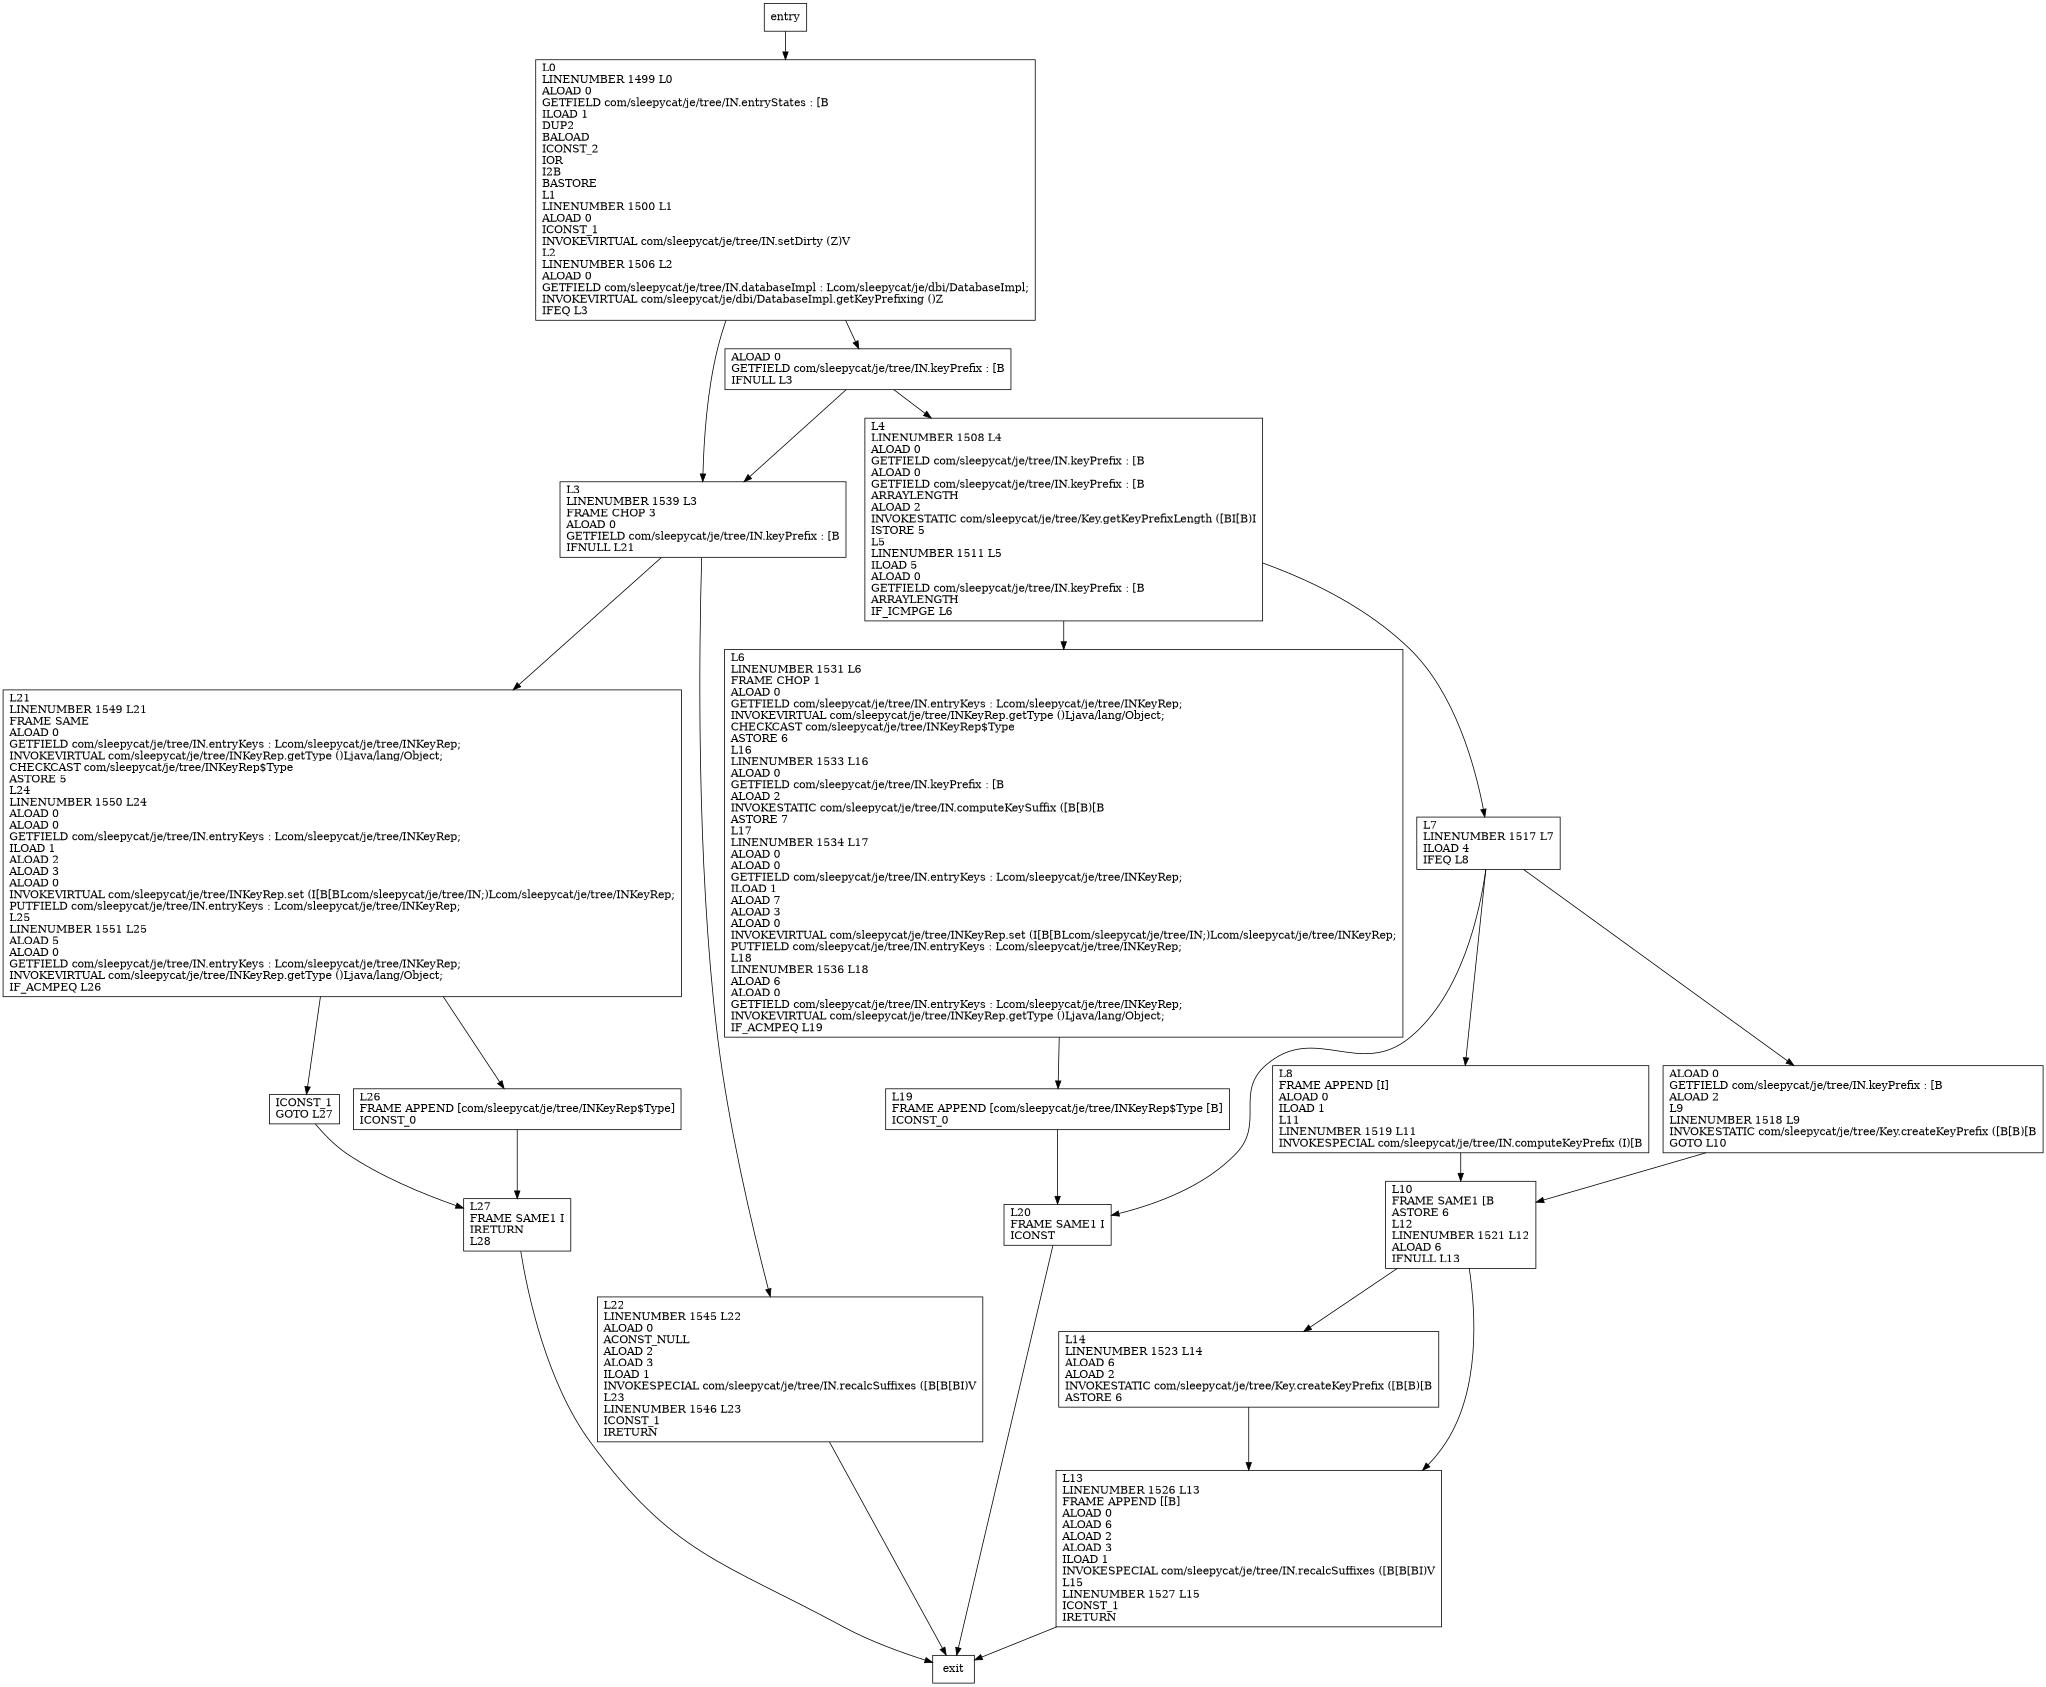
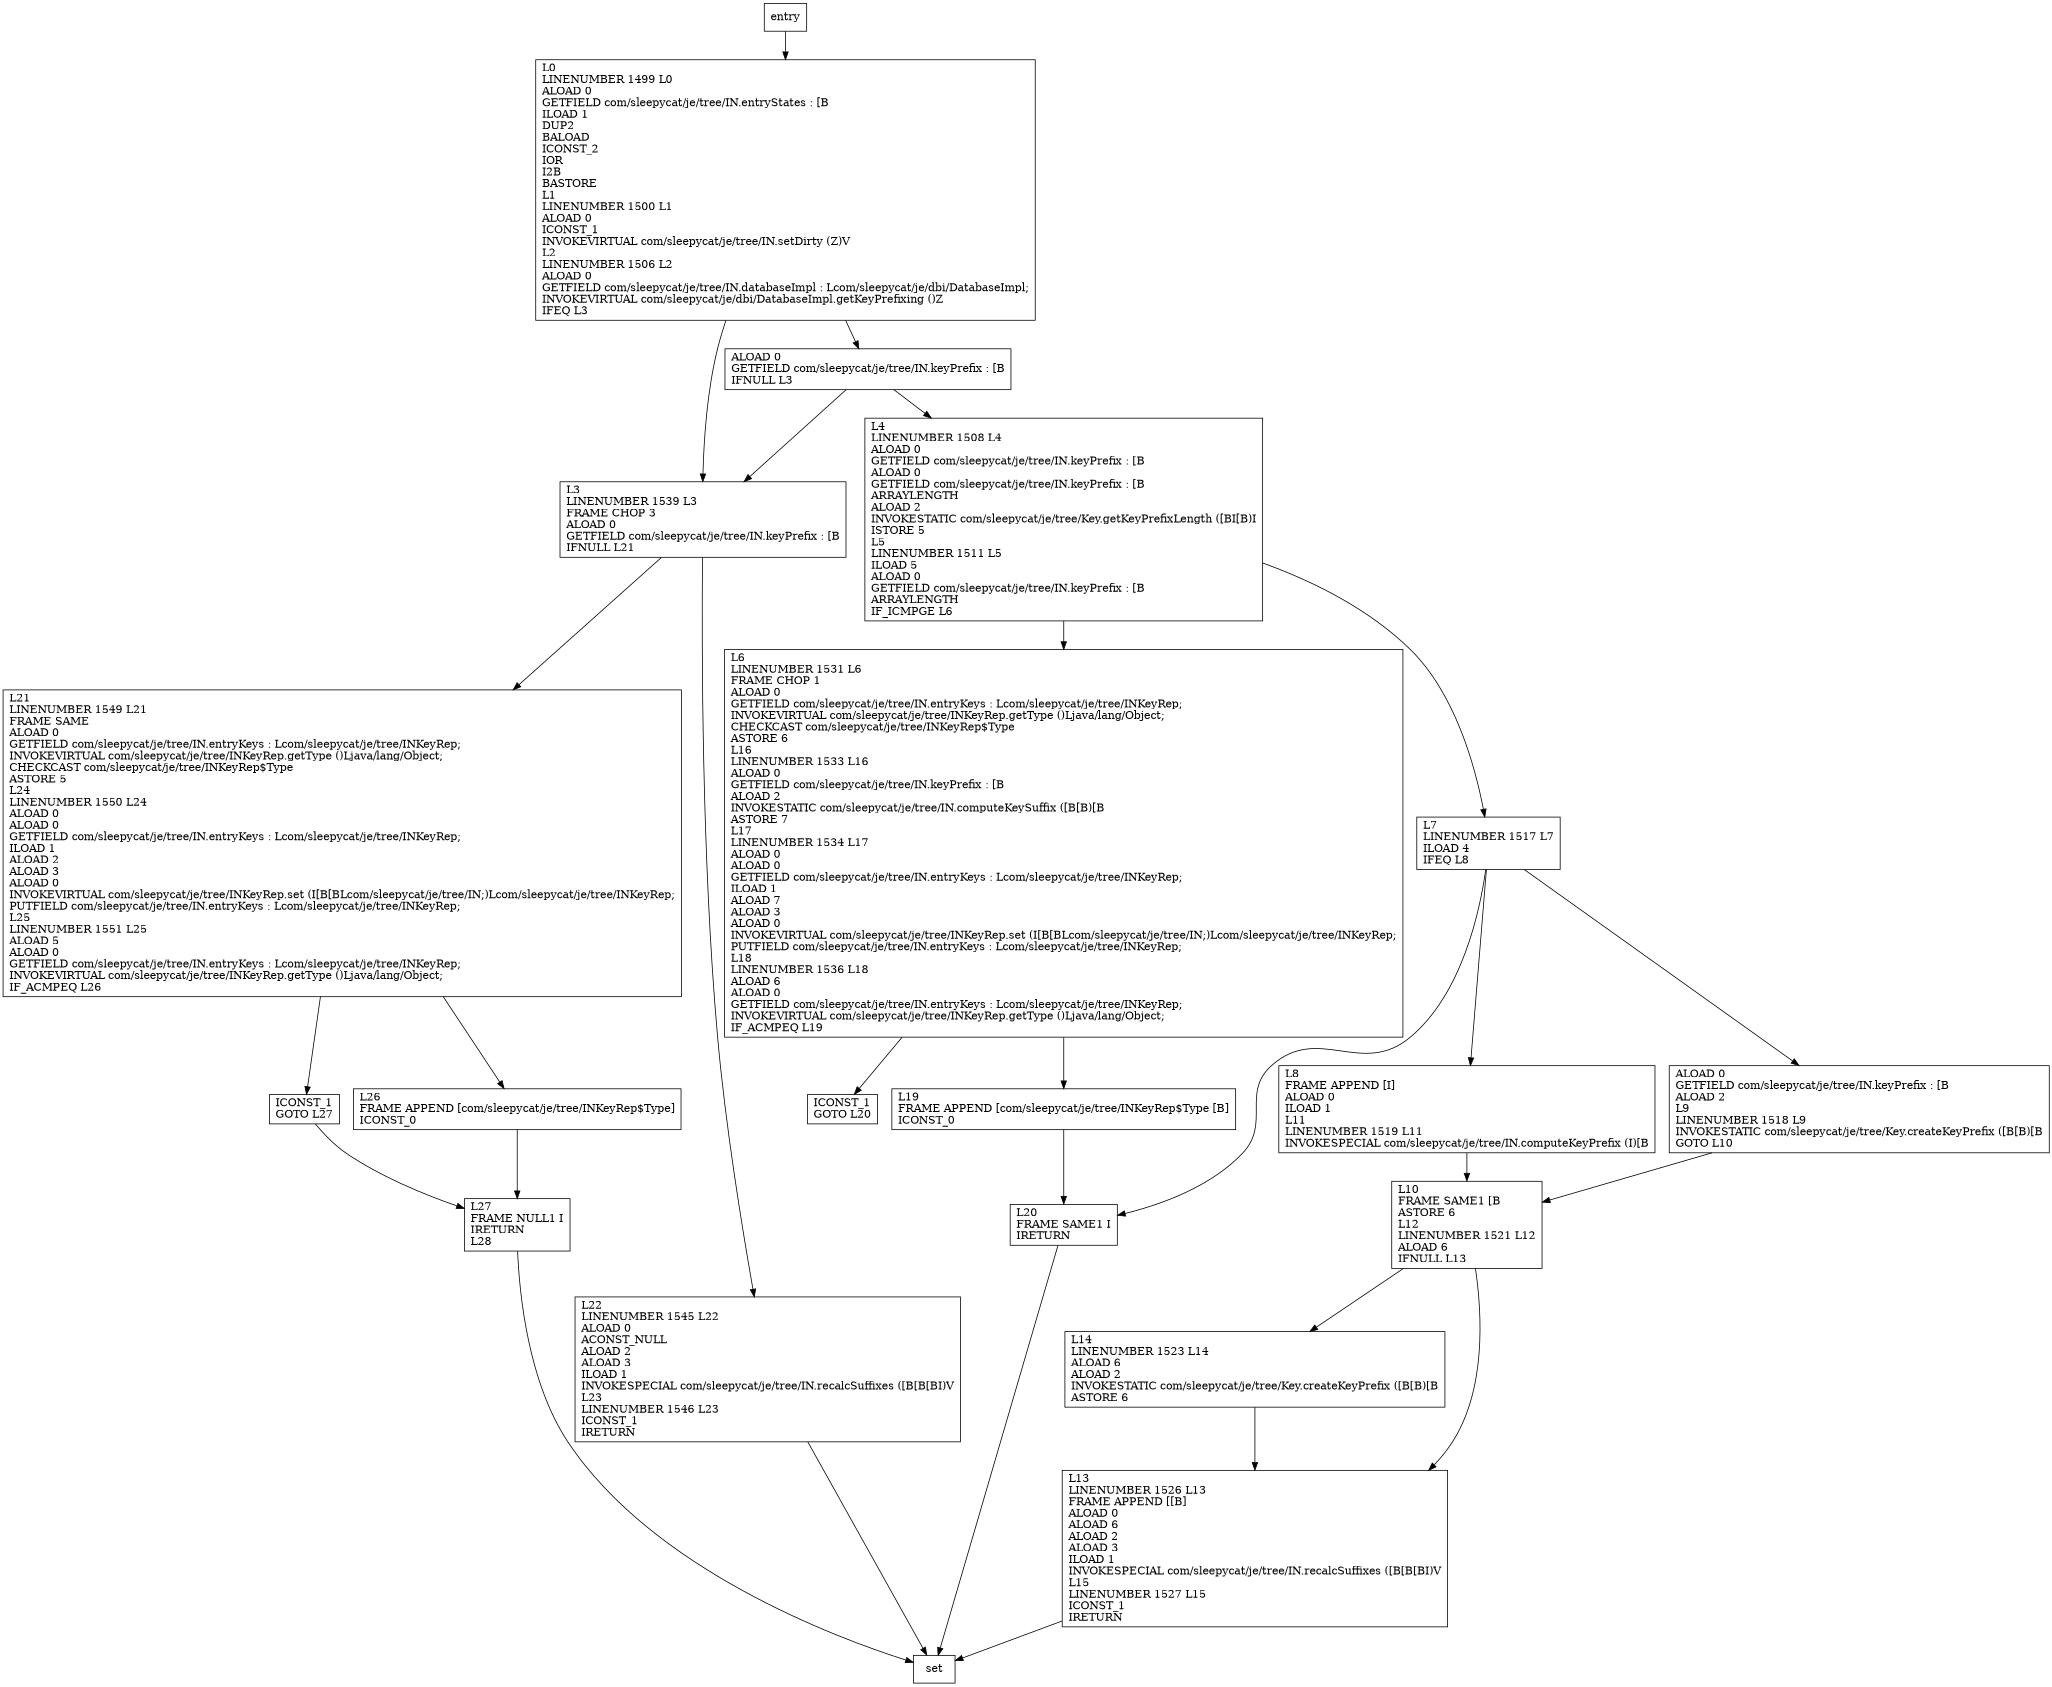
node "ICONST_1 GOTO L20": added
node "L27 FRAME SAME1 I IRETURN L28": label "L27 FRAME SAME1 I IRETURN L28" -> "L27 FRAME NULL1 I IRETURN L28"
node "L20 FRAME SAME1 I ICONST": label "L20 FRAME SAME1 I ICONST" -> "L20 FRAME SAME1 I IRETURN"
node "exit": label "exit" -> "set"
